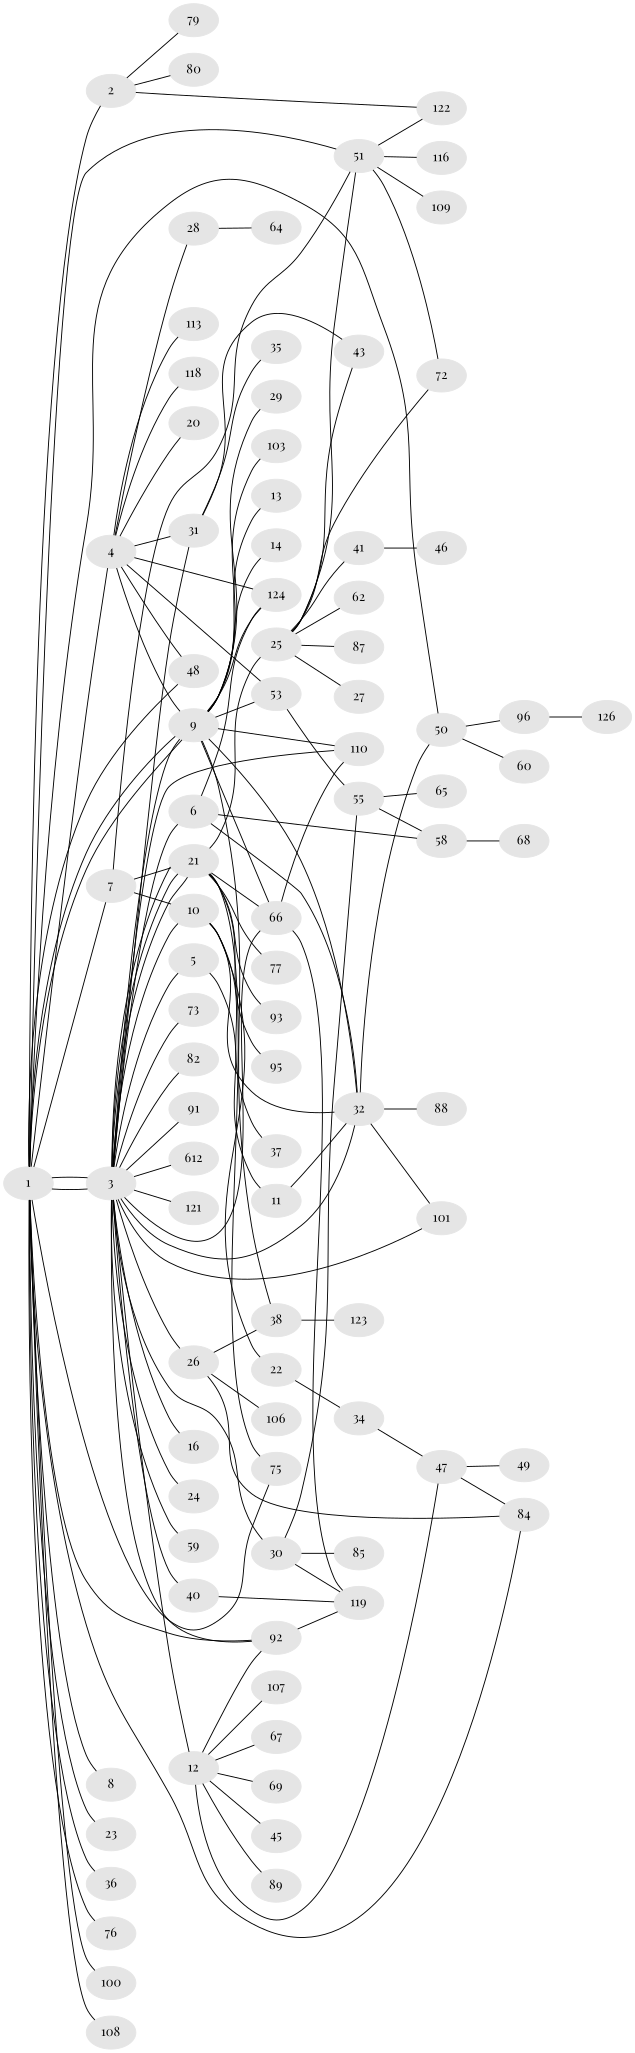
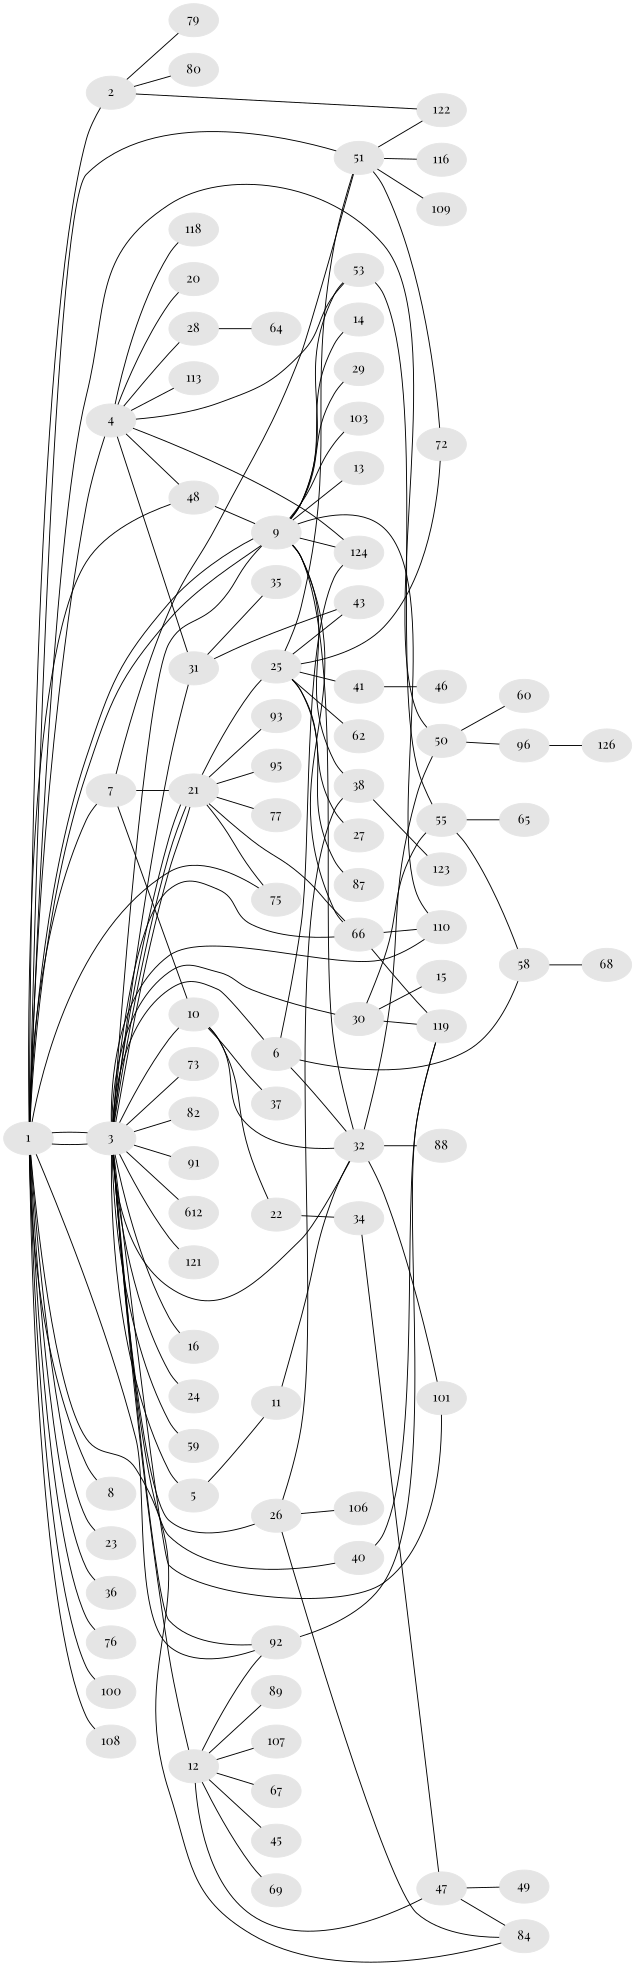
edge "4" -- "9": now "48" -- "9"
node "85": label "85" -> "15"
